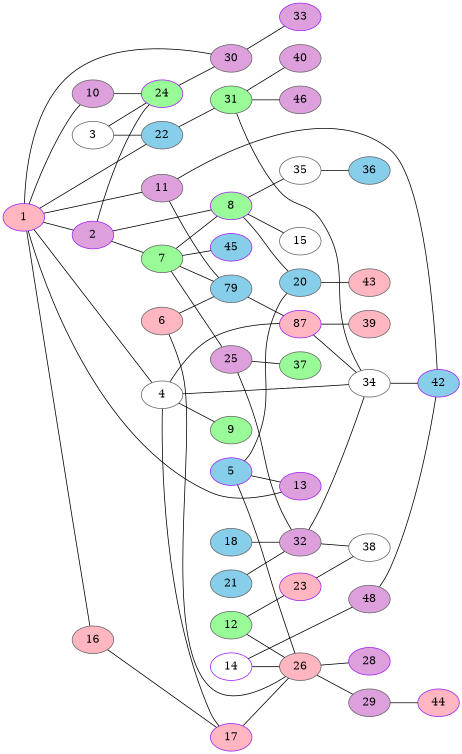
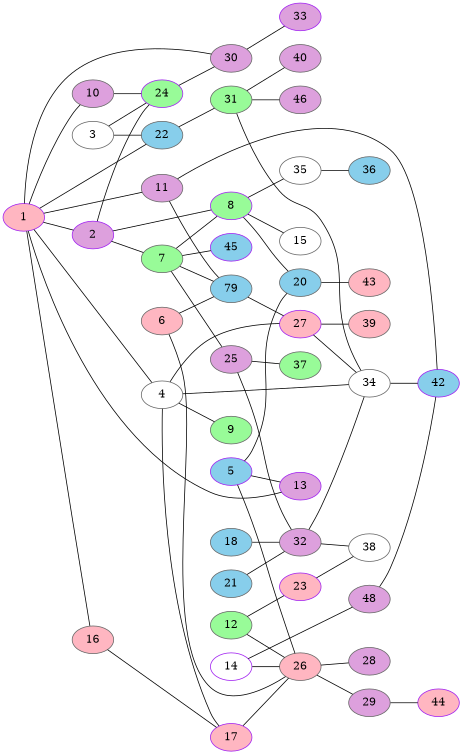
node "87": label "87" -> "27"
node "28": color purple -> gray40
